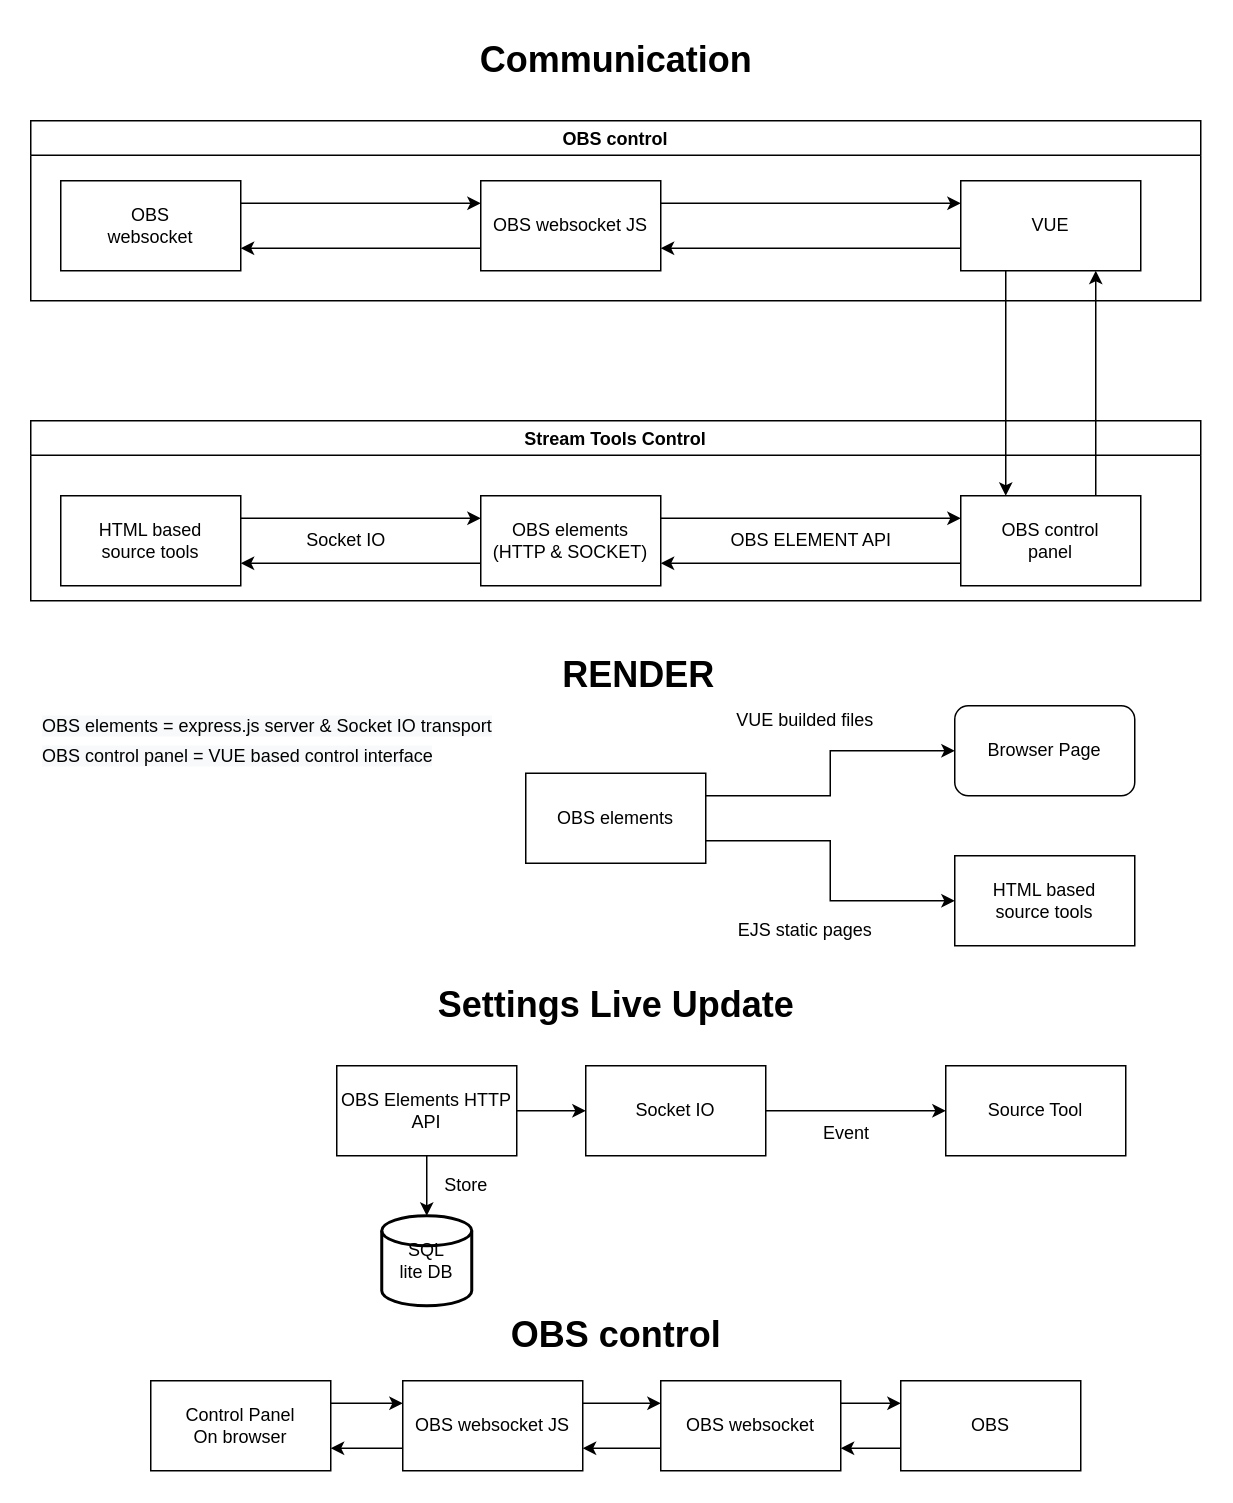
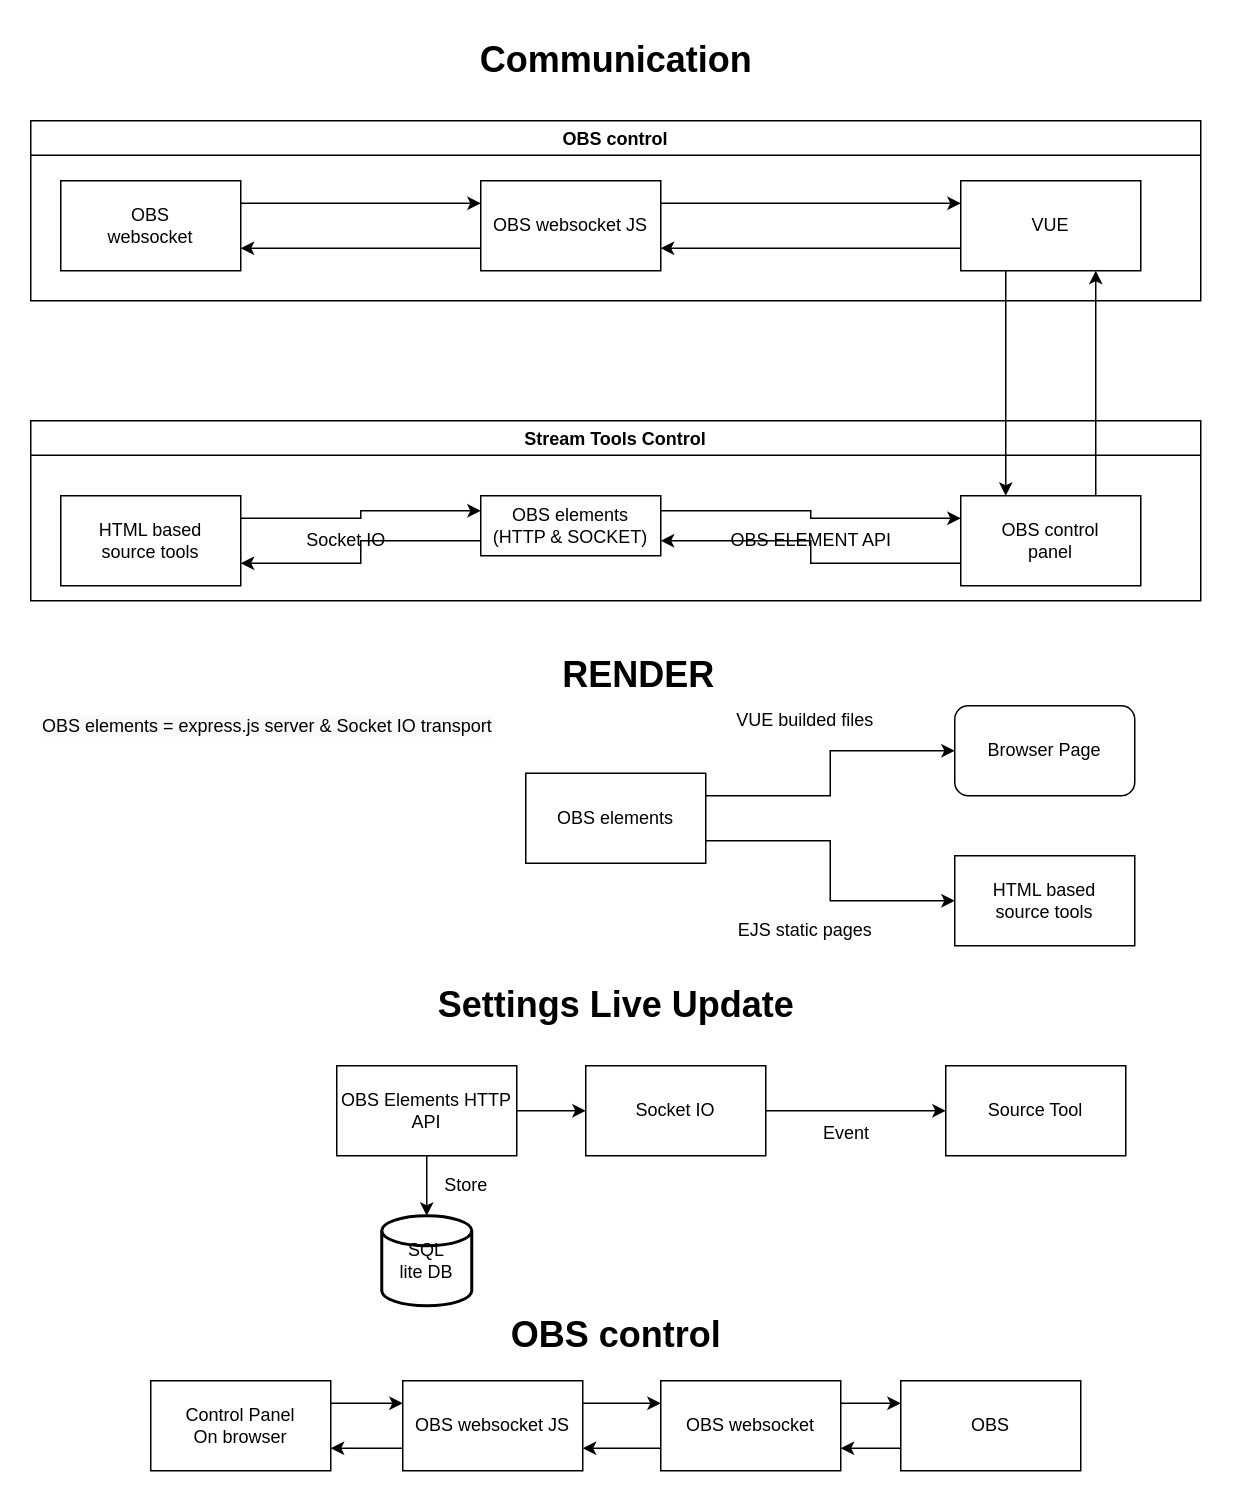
node "OBS elements (HTTP & SOCKET)": size 180x90 -> 180x60
node "OBS control panel = VUE based control interface": removed
